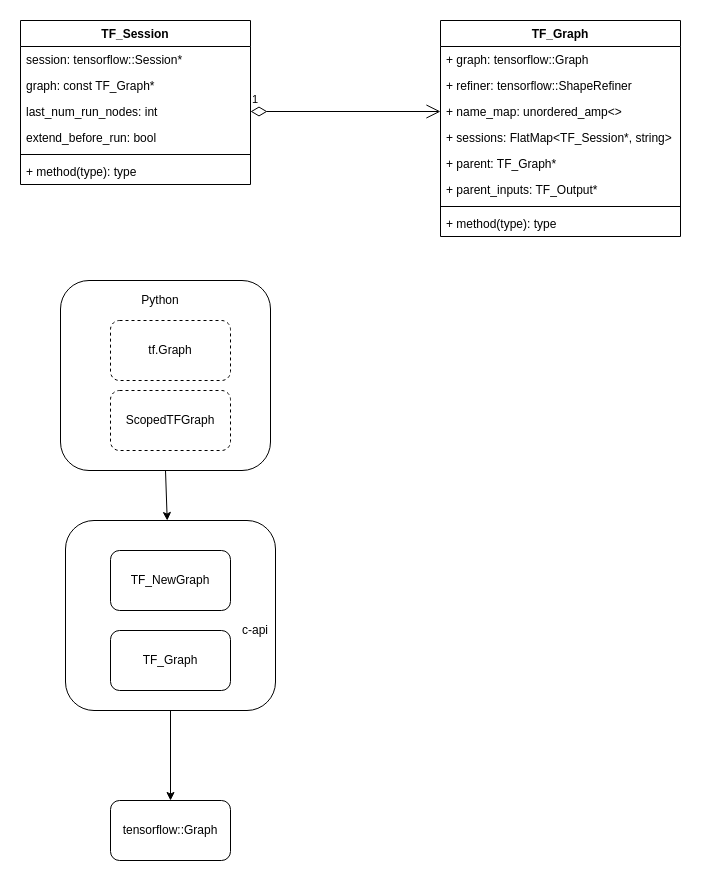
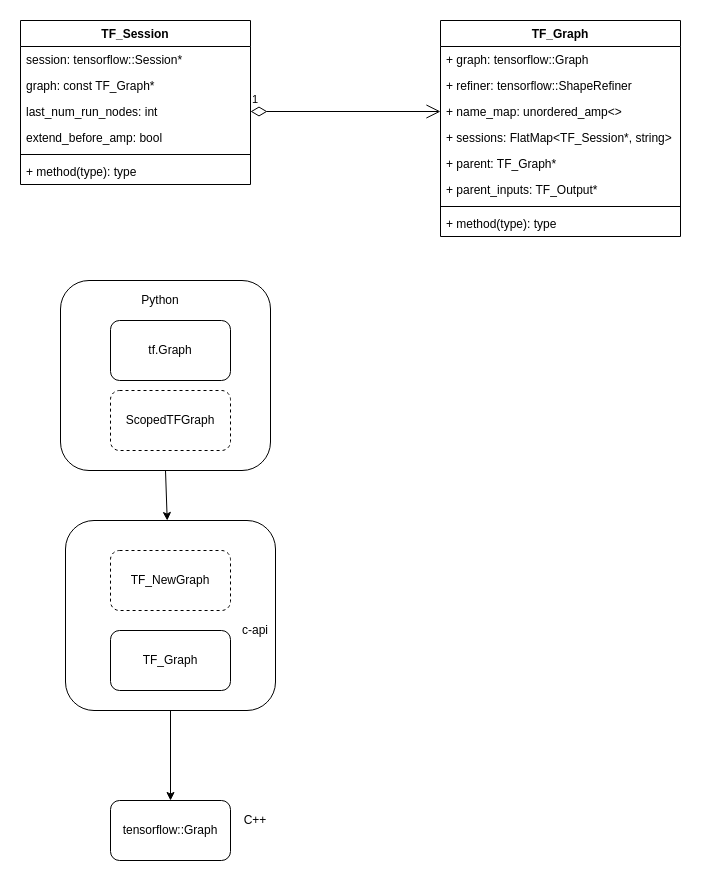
node "extend_before_run: bool": label "extend_before_run: bool" -> "extend_before_amp: bool"
node "tf.Graph": style dashed -> solid
node "TF_NewGraph": style solid -> dashed
node "C++": added
